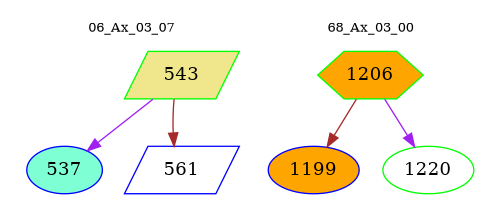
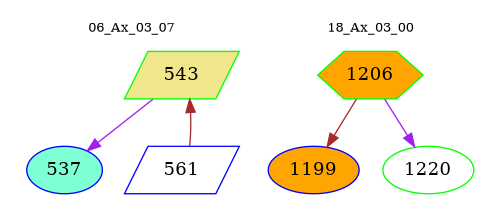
cluster "68_Ax_03_00": label "68_Ax_03_00" -> "18_Ax_03_00"
edge "543" -> "561": reversed
